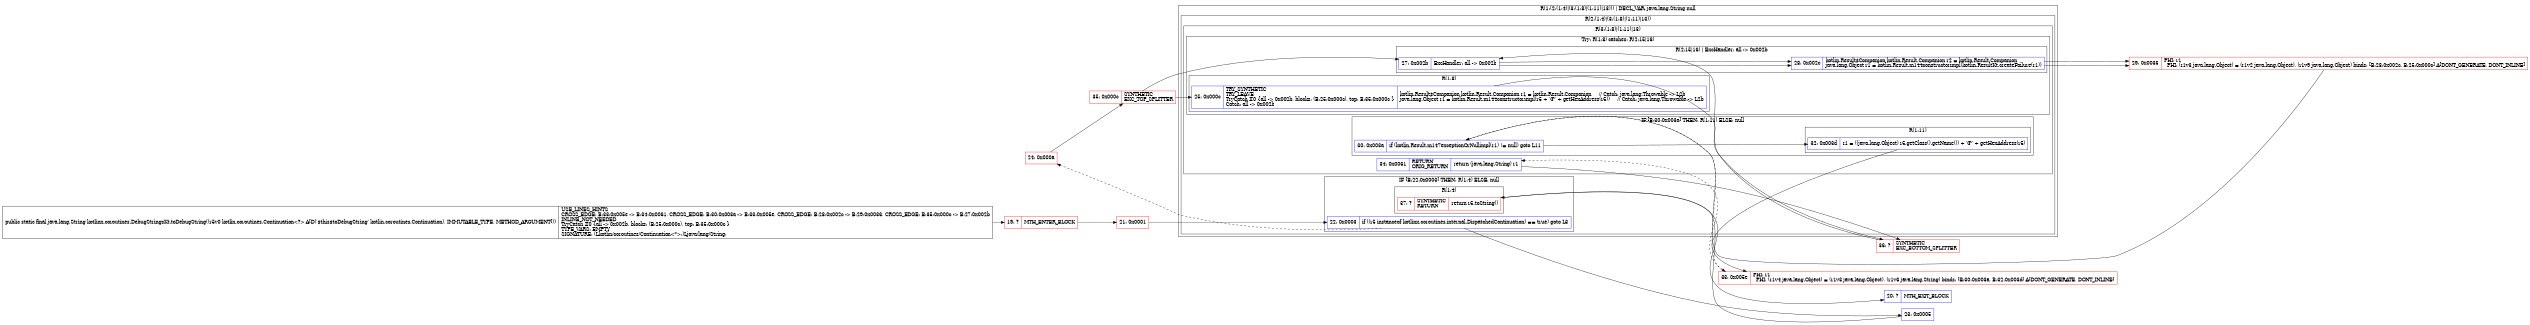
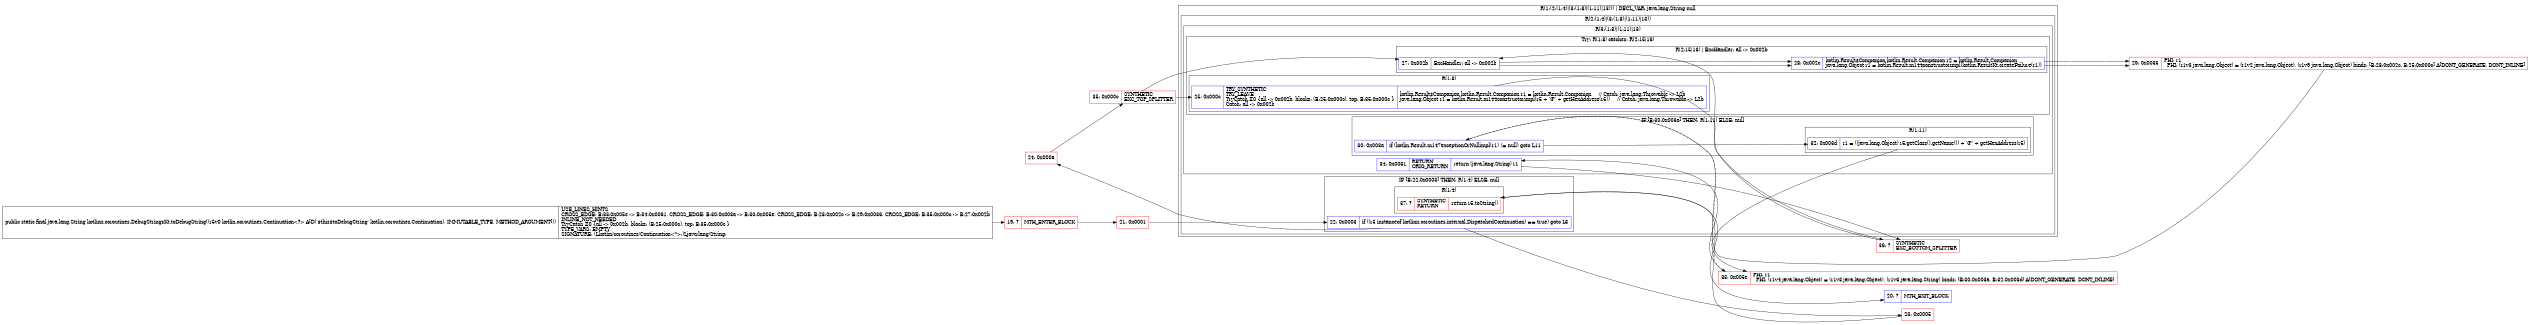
edge "33: 0x005e" -> "34: 0x0061": style dashed -> solid
edge "22: 0x0003" -> "24: 0x000a": style dashed -> solid
node "23: 0x0005": color blue -> red
